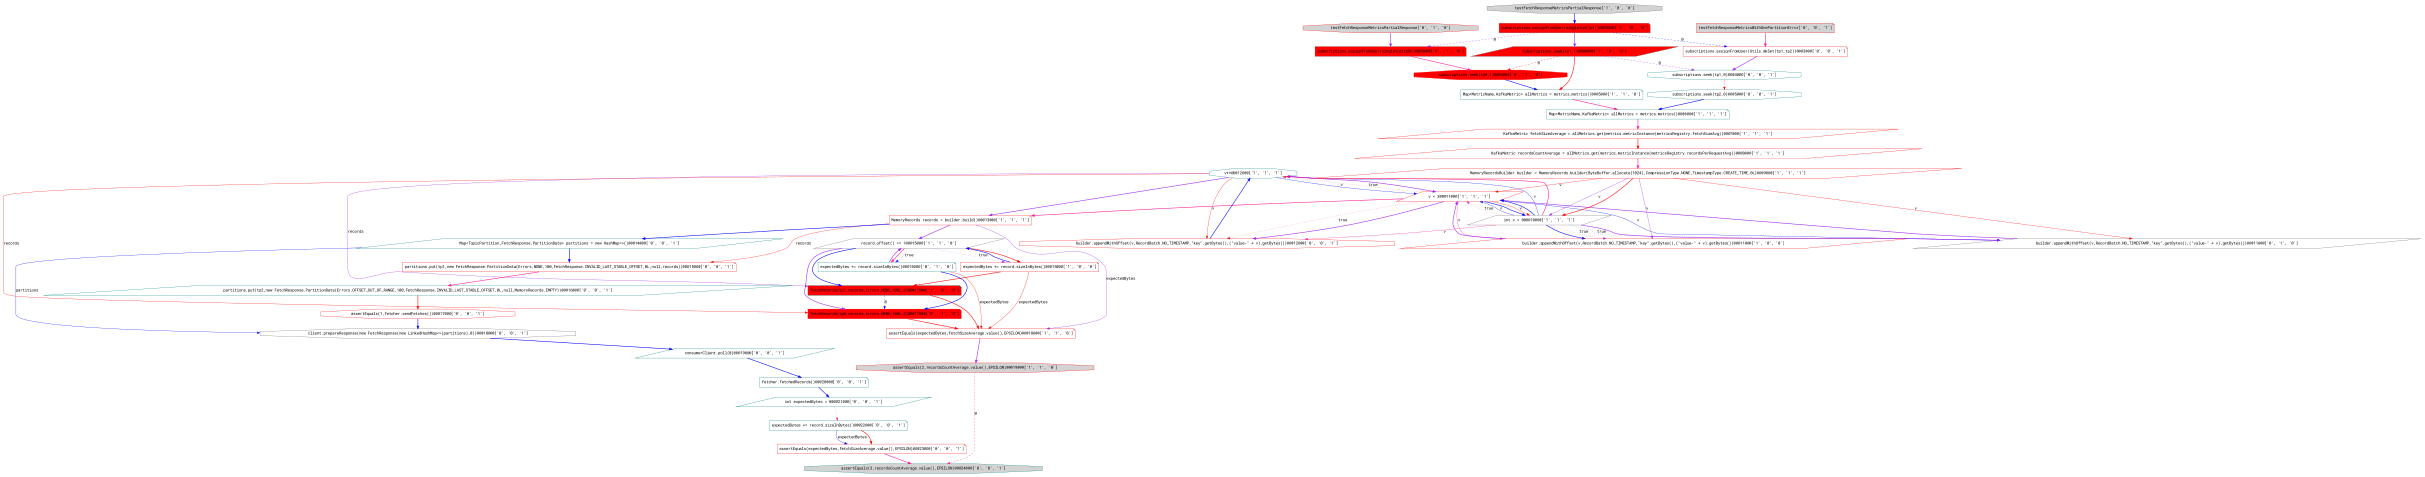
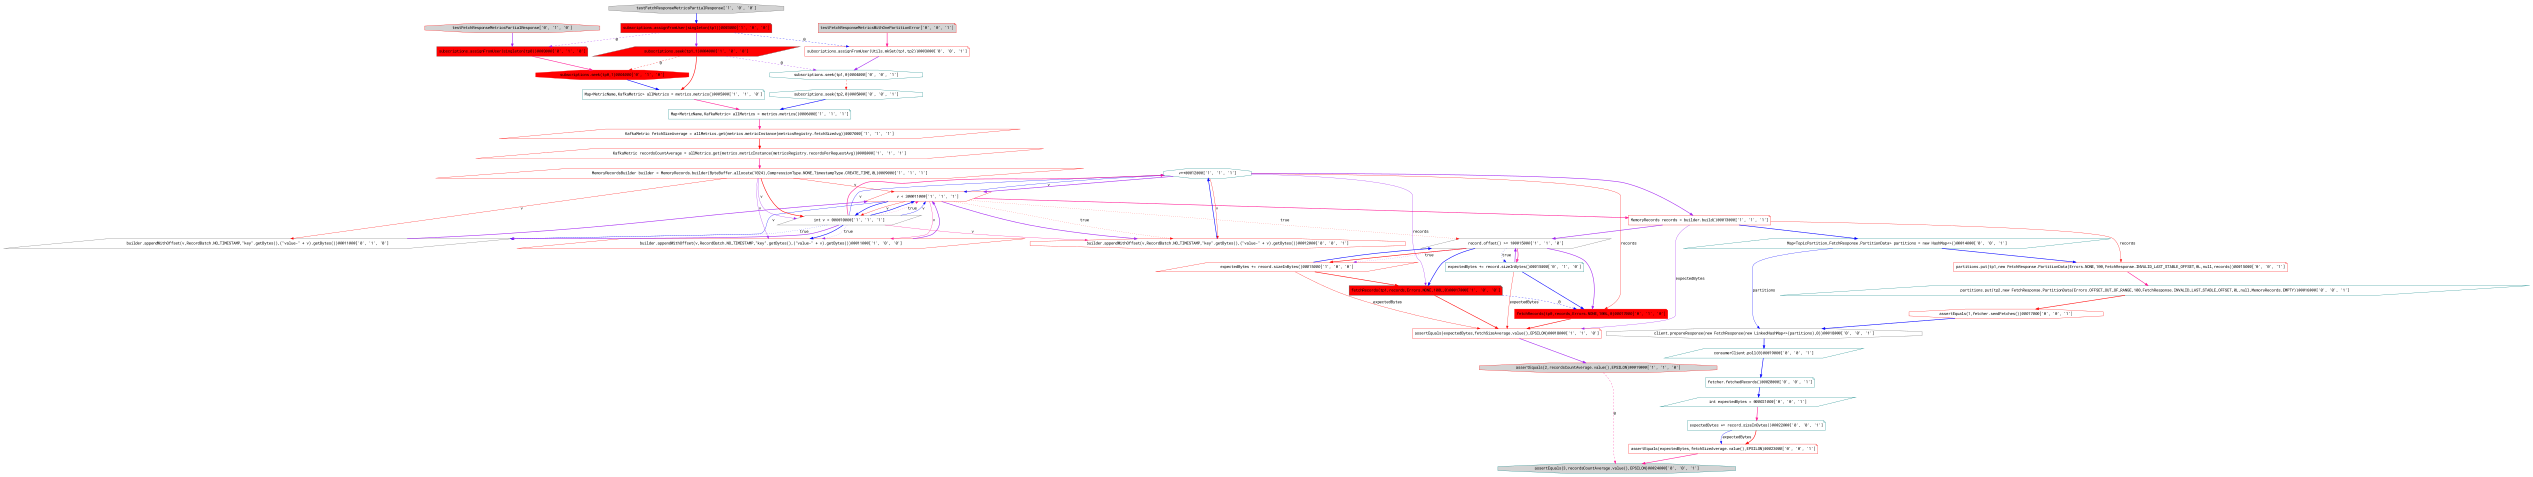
edge "v < 3@@@11@@@['1', '1', '1']" -> "v++@@@12@@@['1', '1', '1']": now "v < 3@@@11@@@['1', '1', '1']" -> "record.offset() >= 1@@@15@@@['1', '1', '0']"
node "expectedBytes += record.sizeInBytes()@@@15@@@['1', '0', '0']": shape note -> parallelogram
edge "int expectedBytes = 0@@@21@@@['0', '0', '1']" -> "expectedBytes += record.sizeInBytes()@@@22@@@['0', '0', '1']": style dotted -> bold
